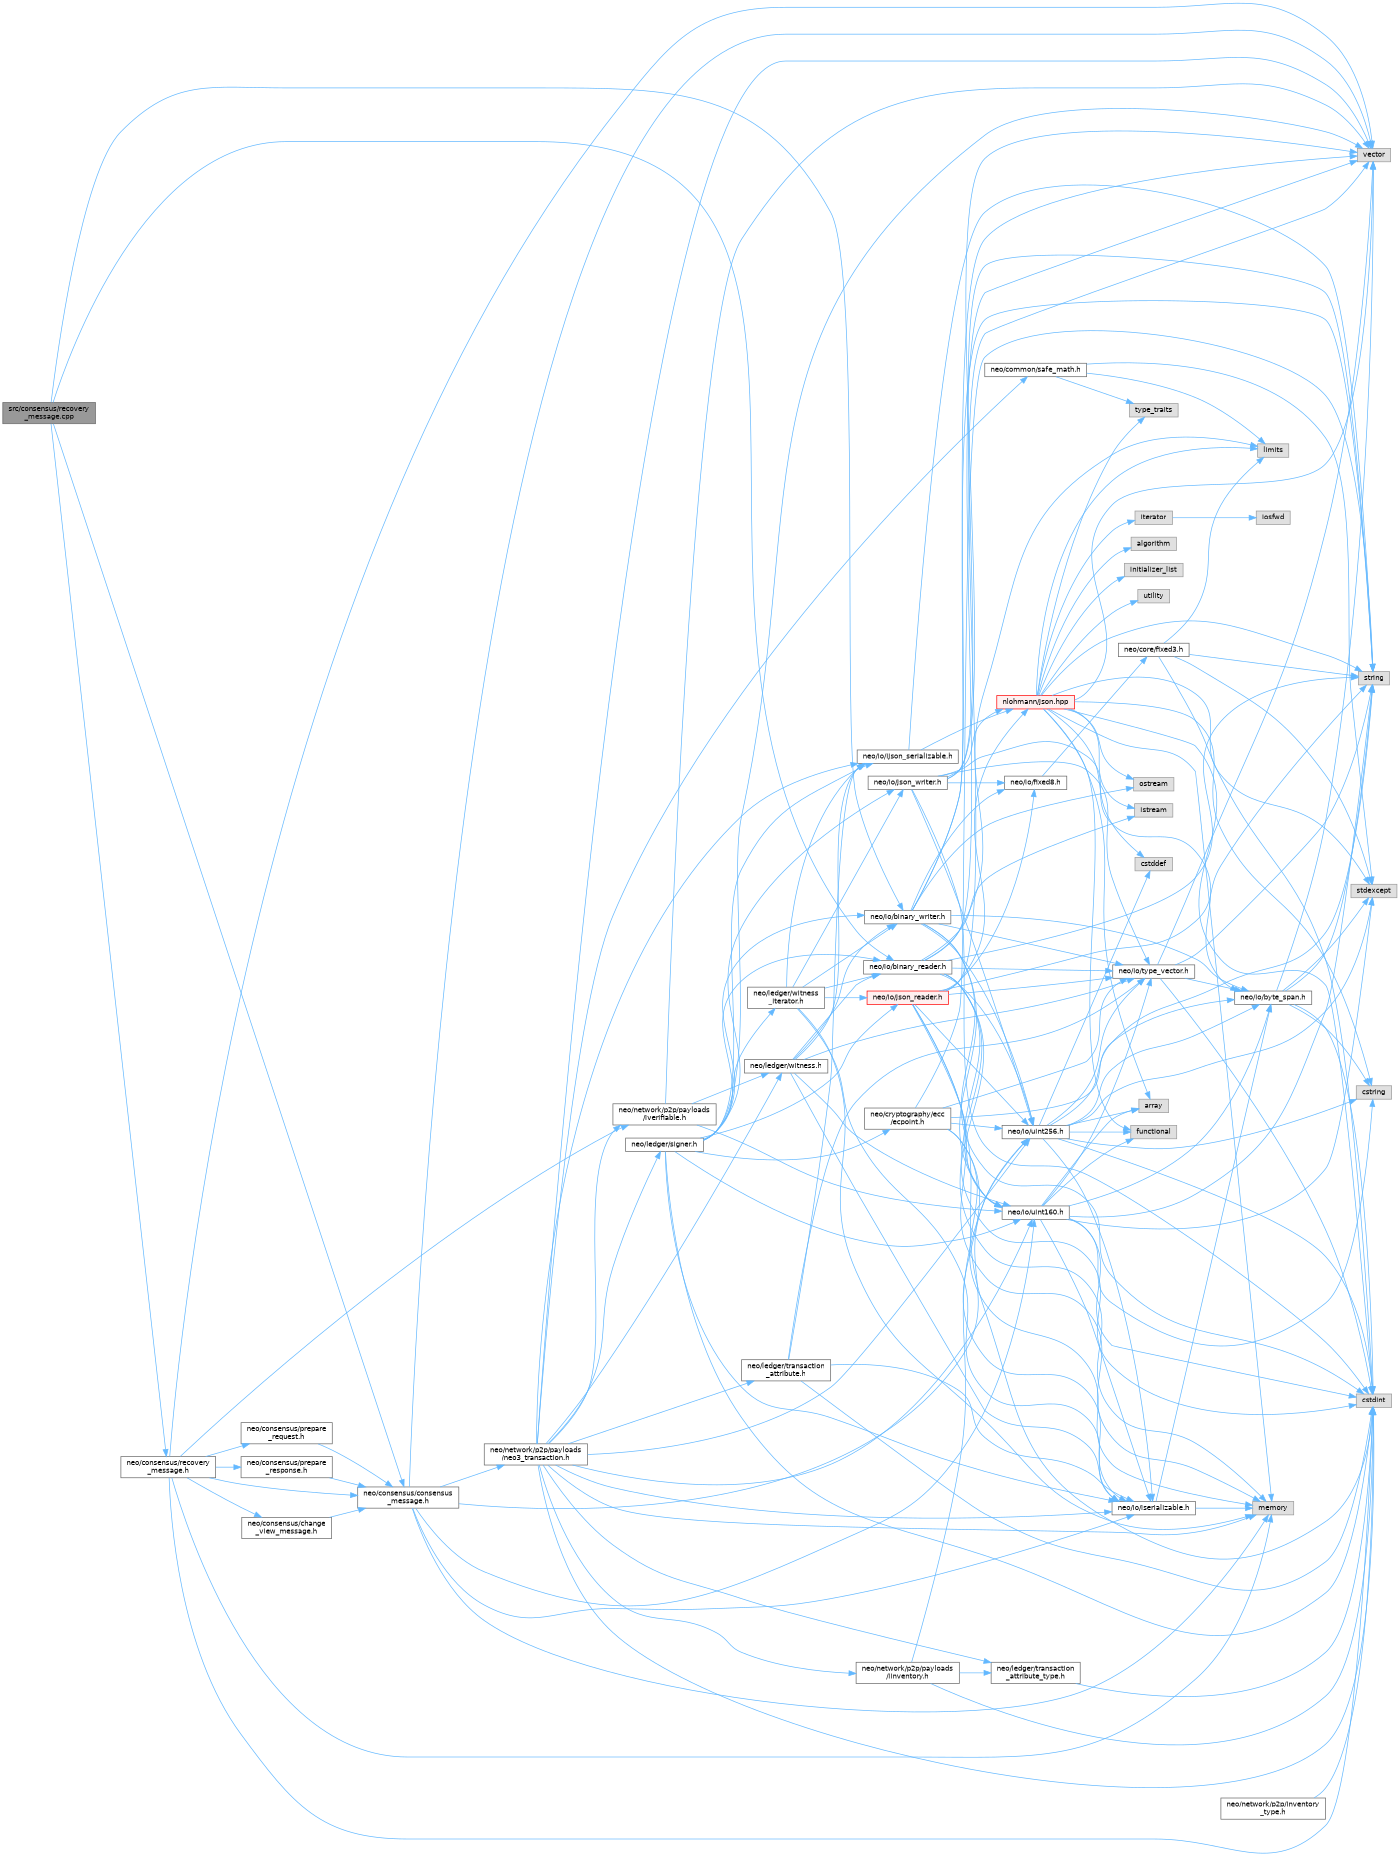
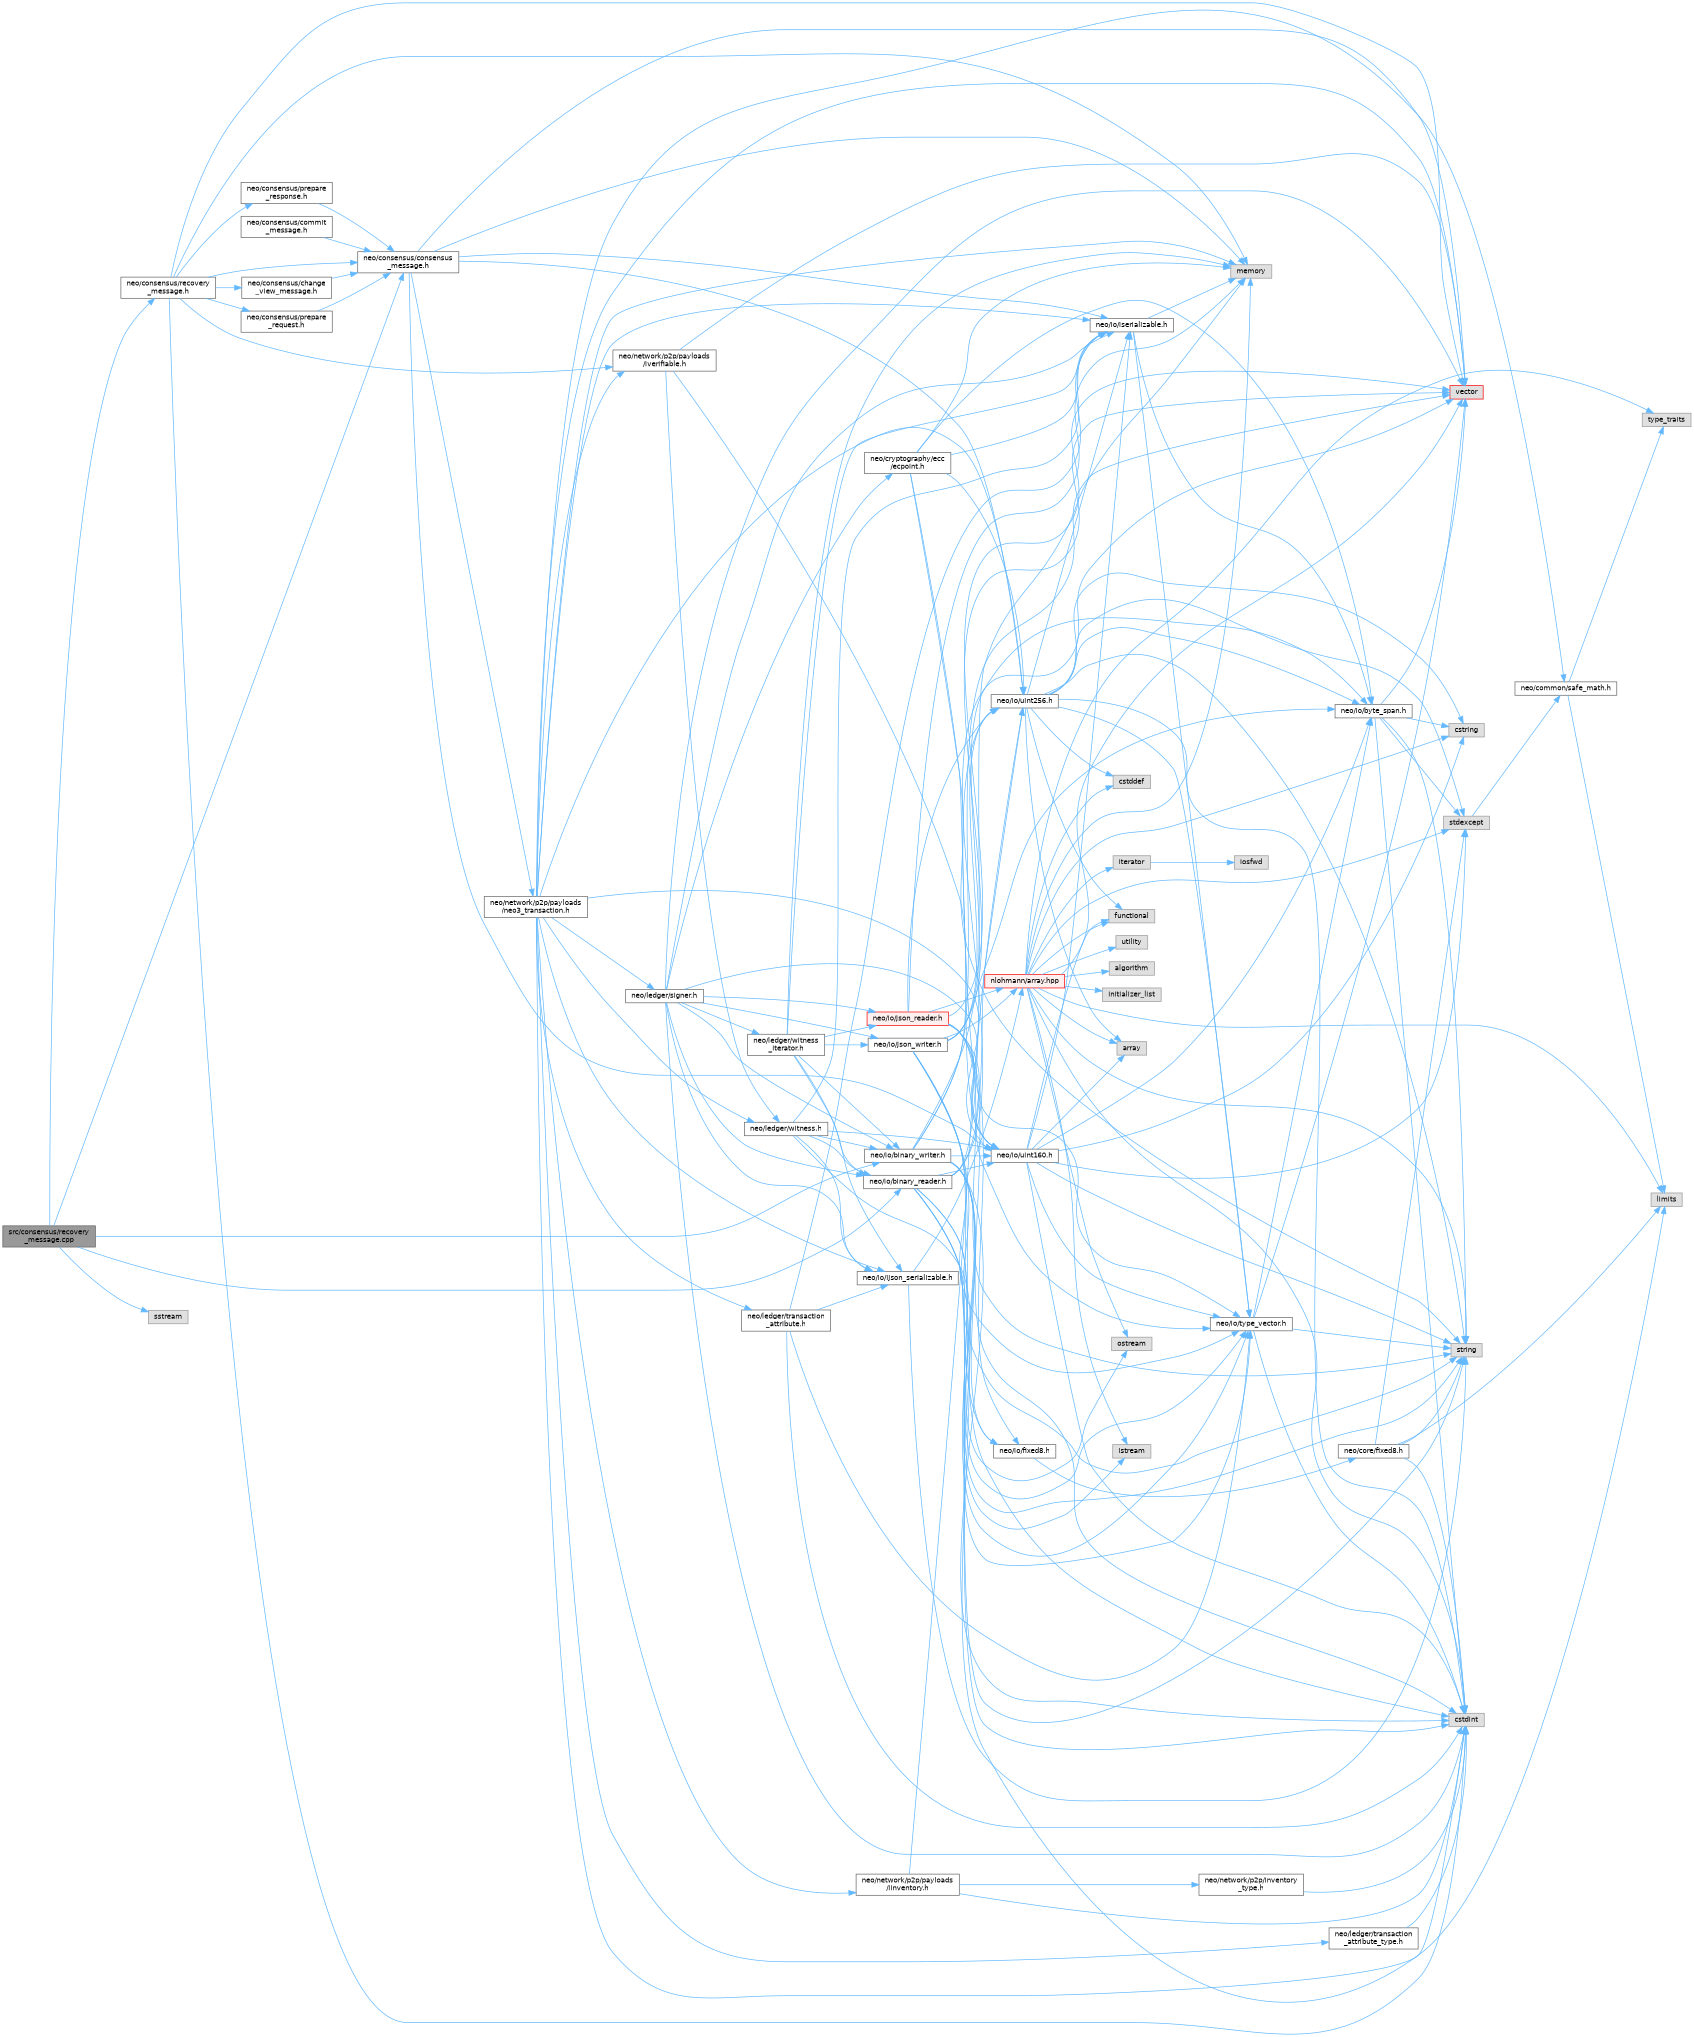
node "vector": color grey60 -> red
node "neo/consensus/commit _message.h": added
edge "neo/common/safe_math.h" -> "stdexcept": reversed
node "neo/core/fixed3.h": label "neo/core/fixed3.h" -> "neo/core/fixed8.h"
edge "neo/io/iserializable.h" -> "neo/io/type_vector.h": added
node "nlohmann/json.hpp": label "nlohmann/json.hpp" -> "nlohmann/array.hpp"
node "sstream": added
edge "neo/network/p2p/payloads /iinventory.h" -> "neo/ledger/transaction _attribute_type.h": now "neo/network/p2p/payloads /iinventory.h" -> "neo/network/p2p/inventory _type.h"
